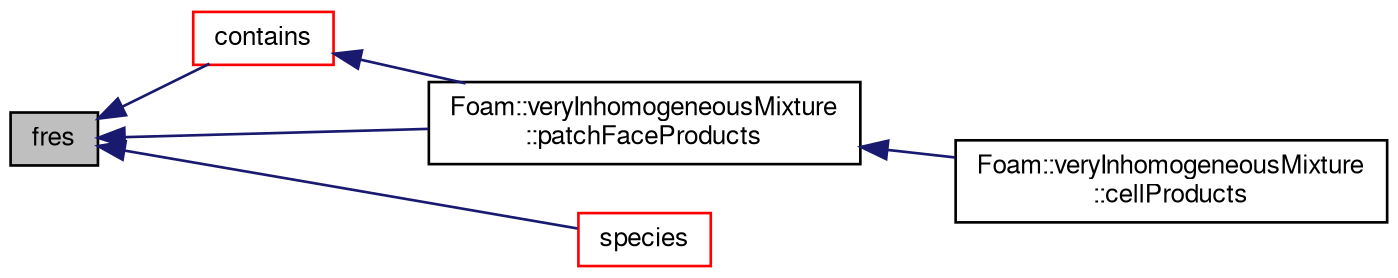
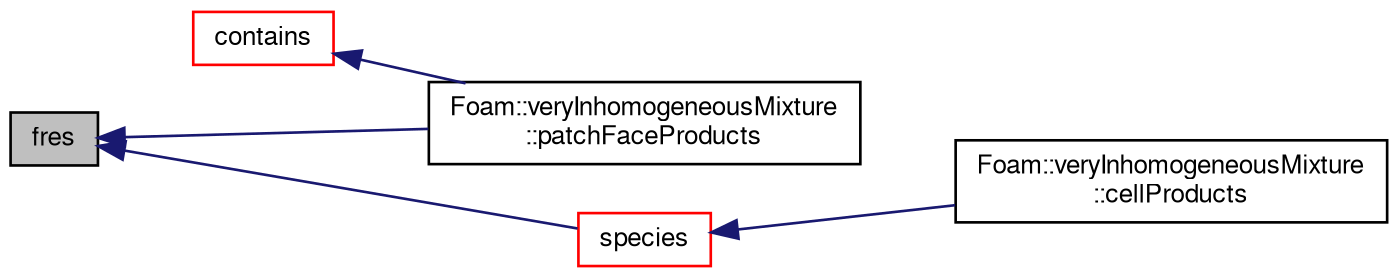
edge "contains" -> "fres": removed
edge "Foam::veryInhomogeneousMixture ::cellProducts" -> "Foam::veryInhomogeneousMixture ::patchFaceProducts": now "Foam::veryInhomogeneousMixture ::cellProducts" -> "species"
